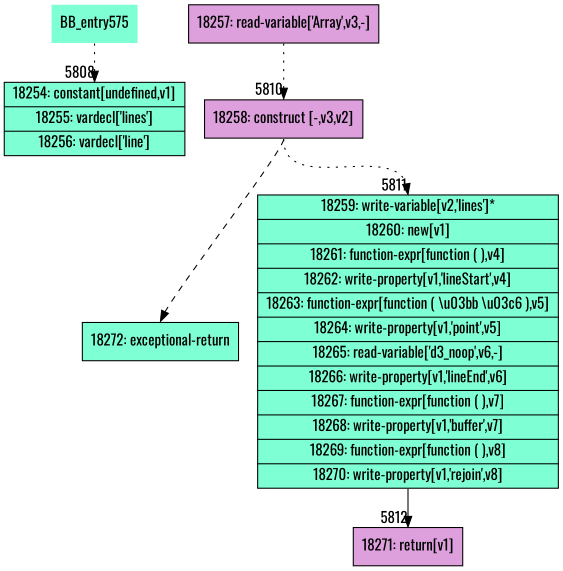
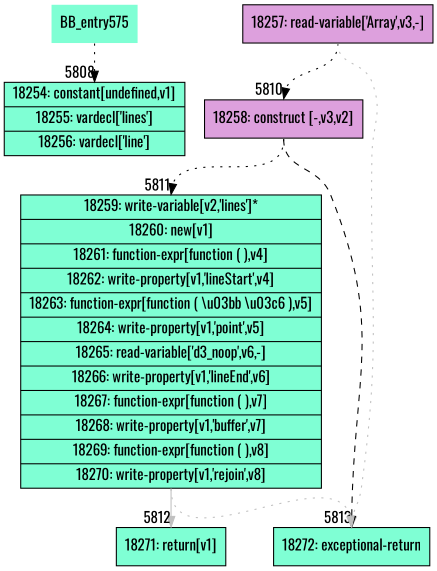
edge "18257: read-variable['Array',v3,-]" -> "18272: exceptional-return": added
edge "18259: write-variable[v2,'lines']*" -> "18271: return[v1]": color black -> gray
edge "18259: write-variable[v2,'lines']*" -> "18272: exceptional-return": added
node "18271: return[v1]": fillcolor plum -> aquamarine
